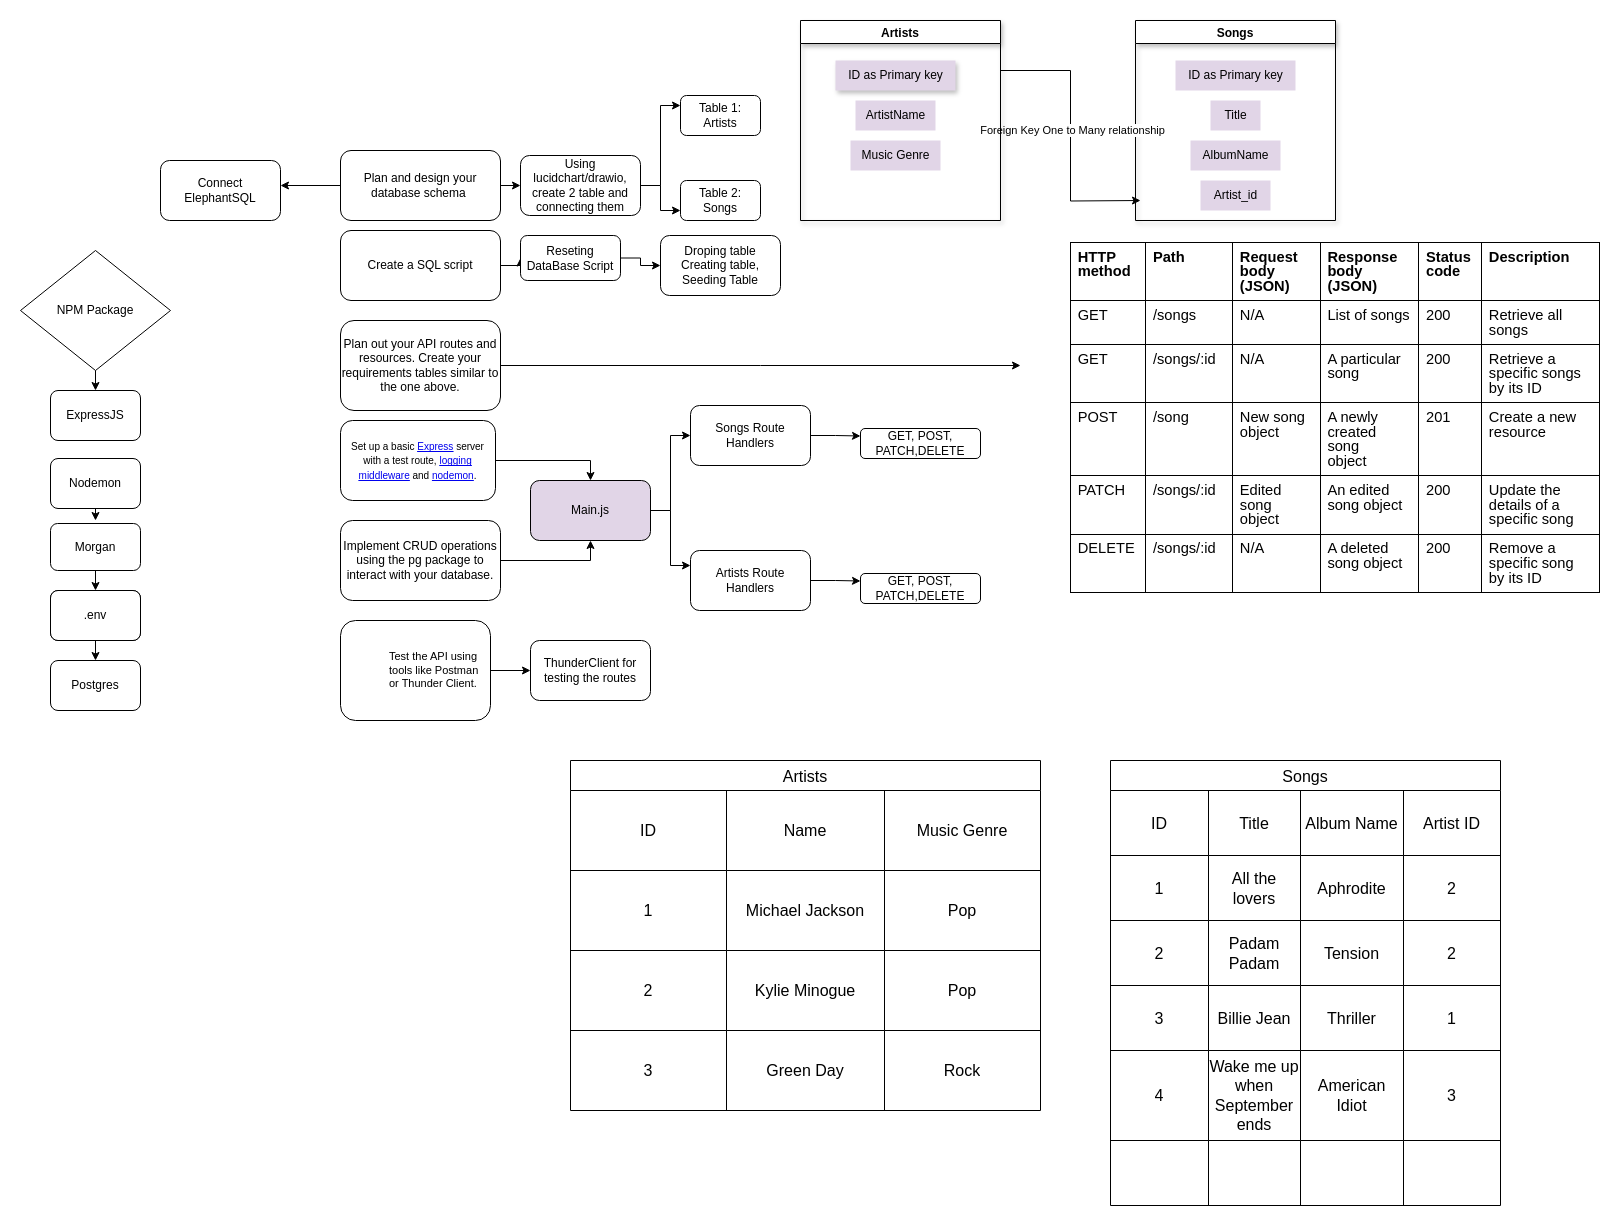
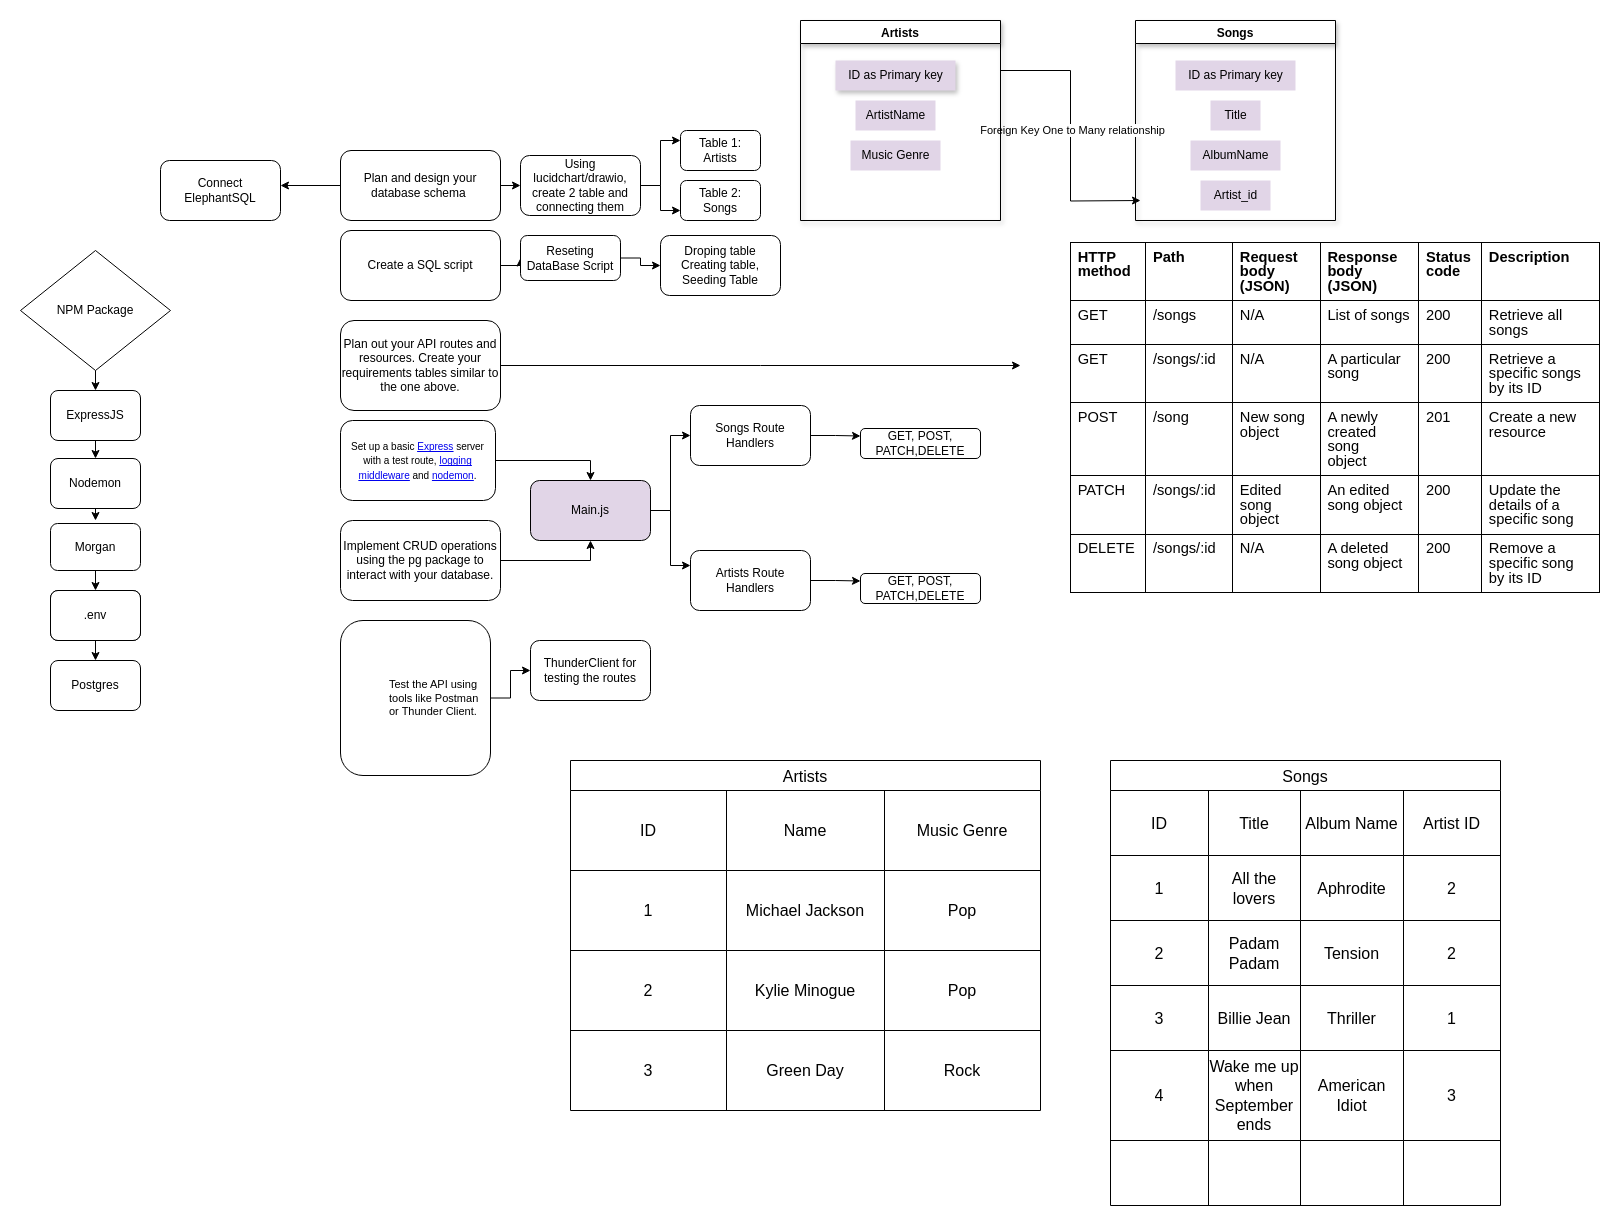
node "Table 1: Artists": moved (721, 116) -> (721, 151)
edge "ExpressJS" -> "Nodemon": added
node "Test the API using tools like Postman or Thunder Client.": size 150x100 -> 150x155
